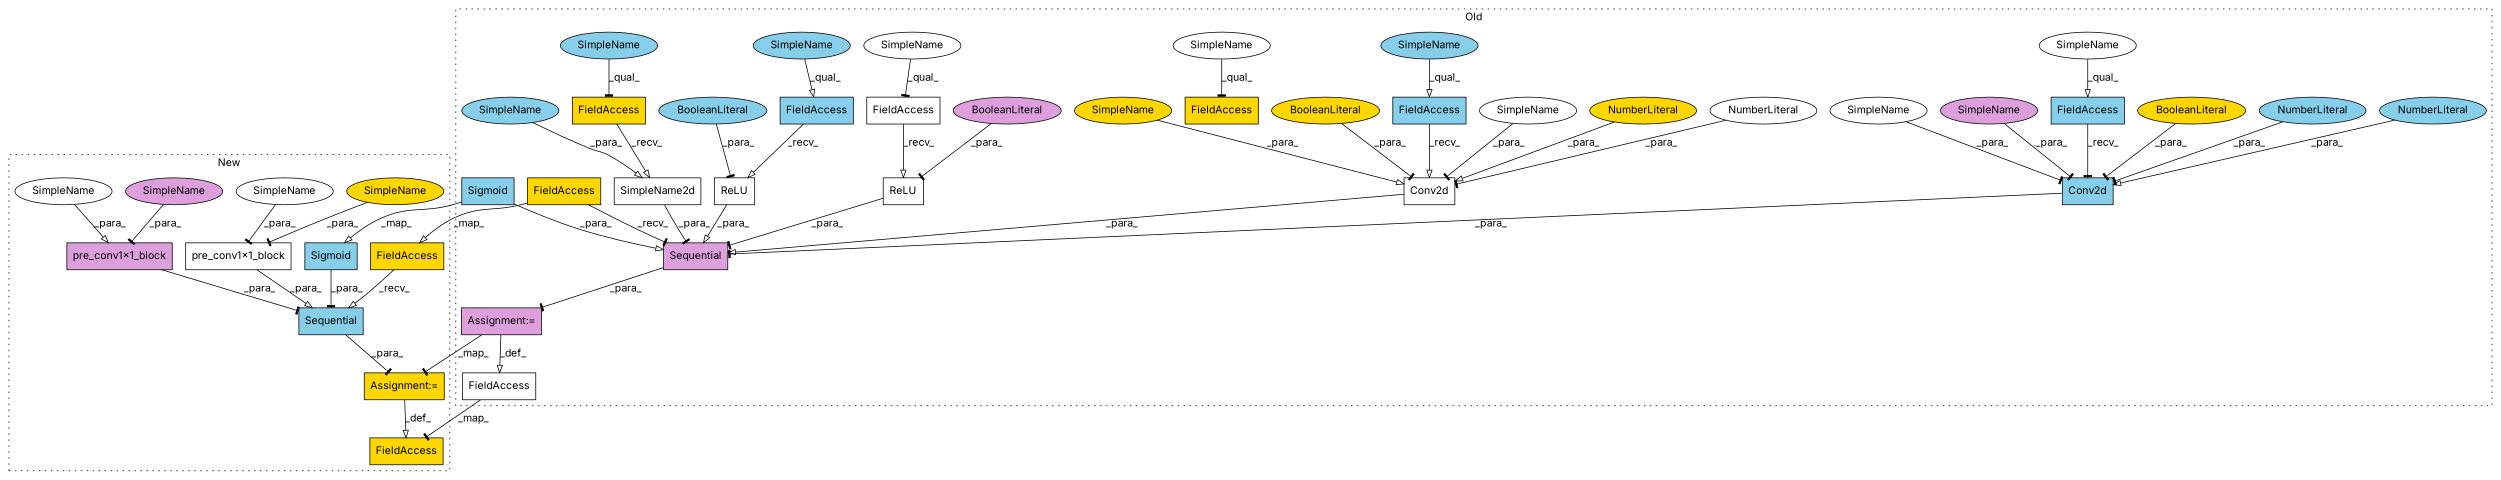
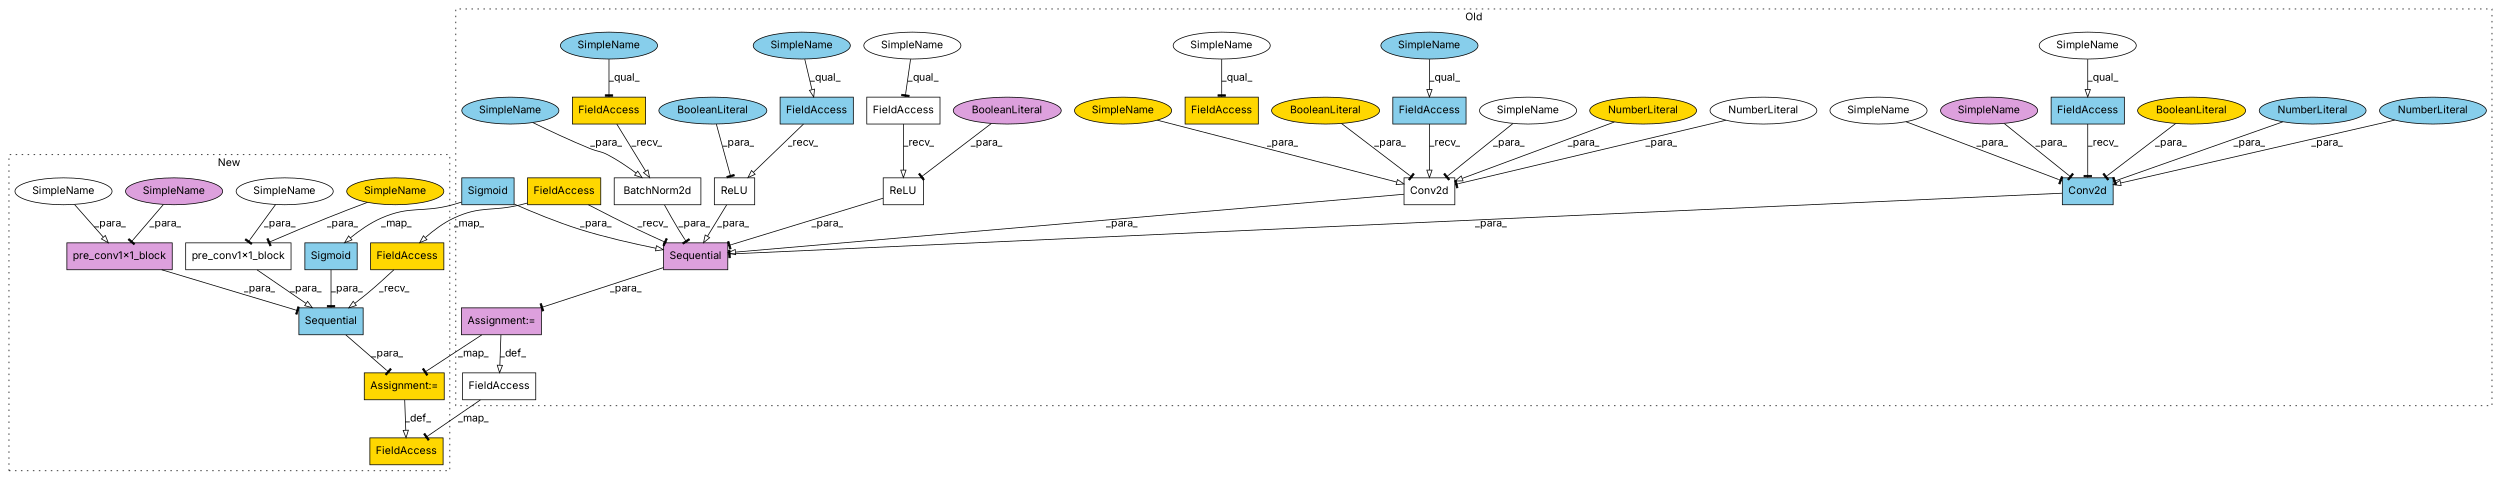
node "SimpleName2d": label "SimpleName2d" -> "BatchNorm2d"
